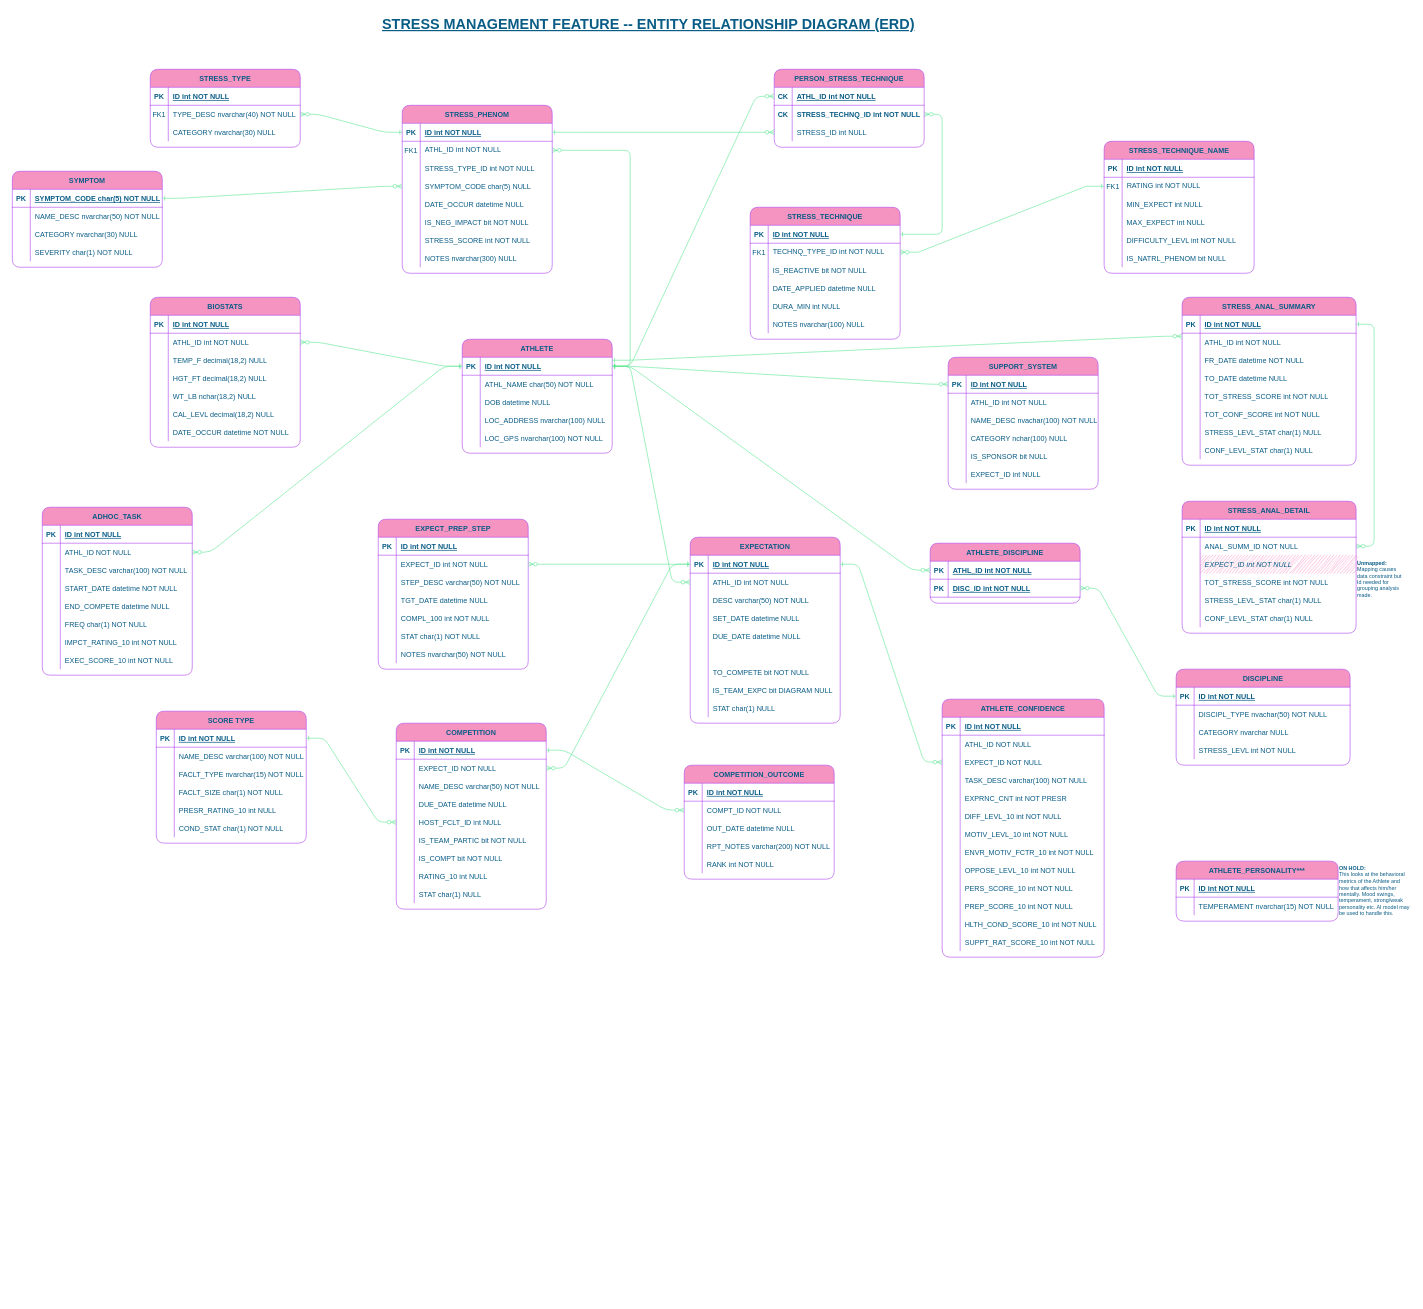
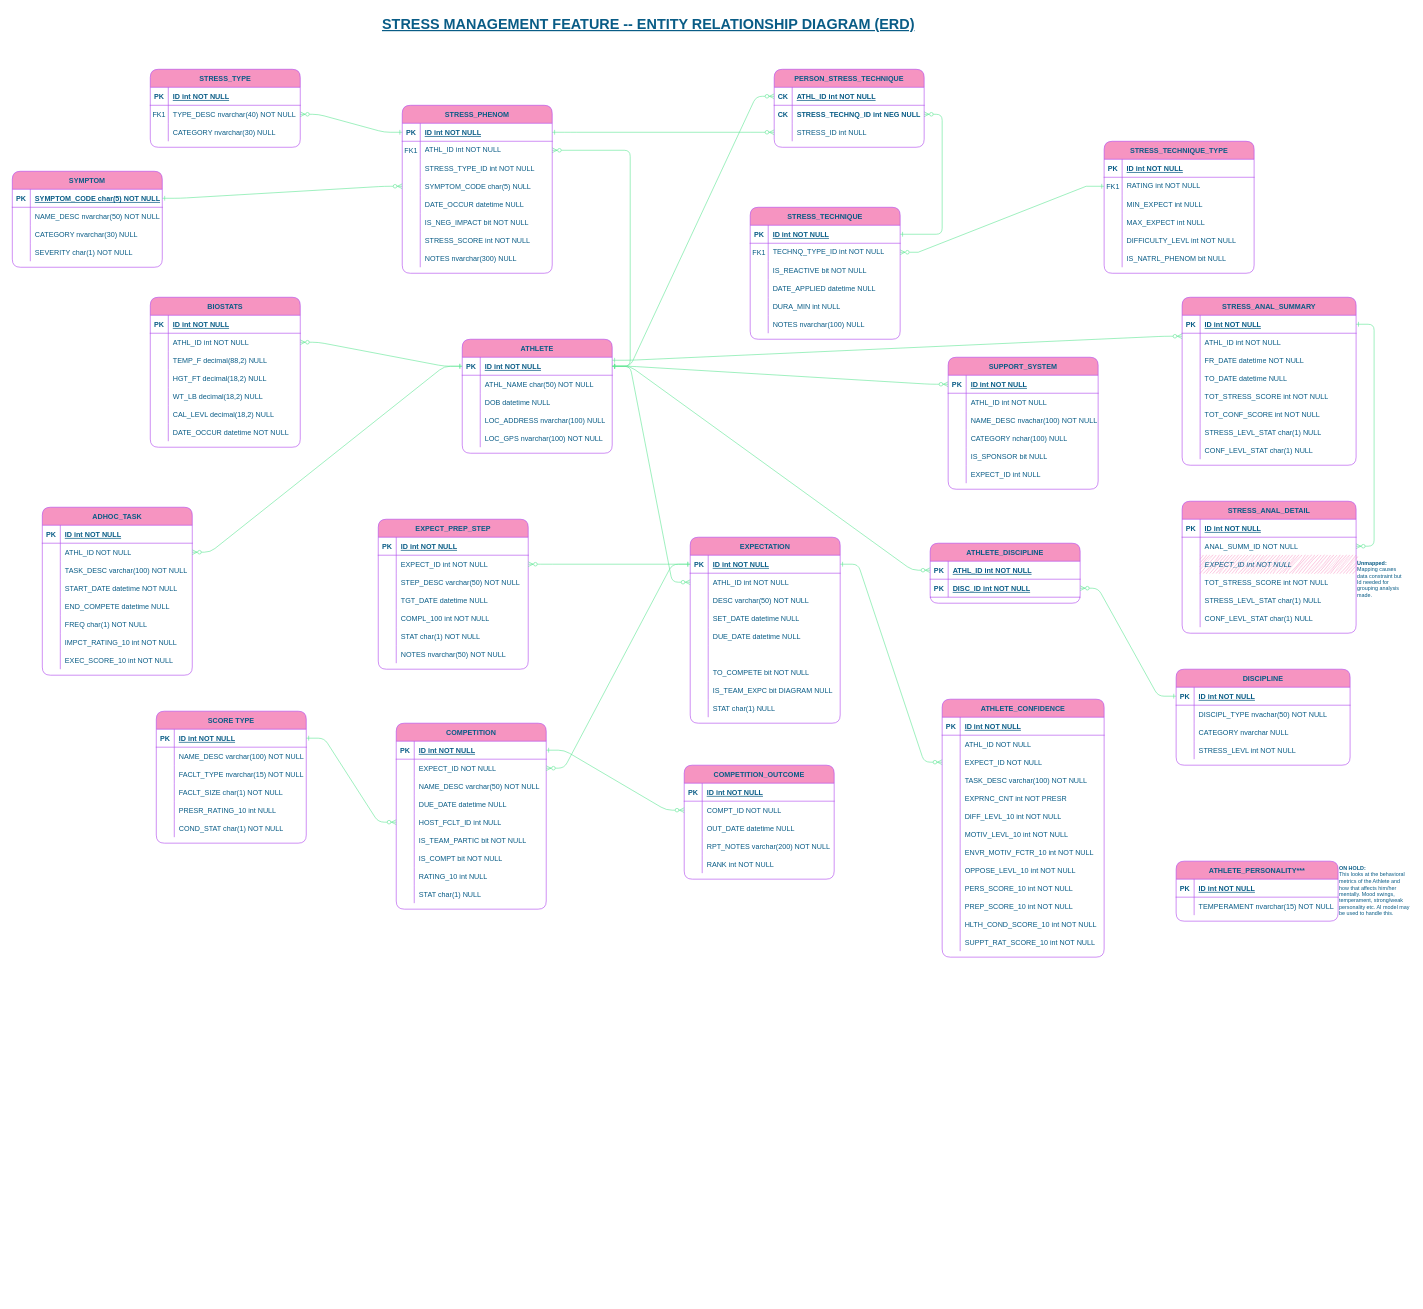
node "STRESS_TECHNQ_ID int NOT NULL": label "STRESS_TECHNQ_ID int NOT NULL" -> "STRESS_TECHNQ_ID int NEG NULL"
node "STRESS_TECHNIQUE_NAME": label "STRESS_TECHNIQUE_NAME" -> "STRESS_TECHNIQUE_TYPE"
node "TEMP_F decimal(18,2) NULL": label "TEMP_F decimal(18,2) NULL" -> "TEMP_F decimal(88,2) NULL"
node "WT_LB nchar(18,2) NULL": label "WT_LB nchar(18,2) NULL" -> "WT_LB decimal(18,2) NULL"
